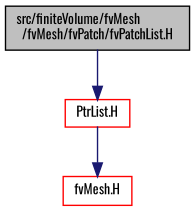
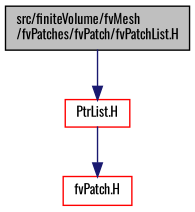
node "src/finiteVolume/fvMesh /fvMesh/fvPatch/fvPatchList.H": label "src/finiteVolume/fvMesh /fvMesh/fvPatch/fvPatchList.H" -> "src/finiteVolume/fvMesh /fvPatches/fvPatch/fvPatchList.H"
node "fvMesh.H": label "fvMesh.H" -> "fvPatch.H"
